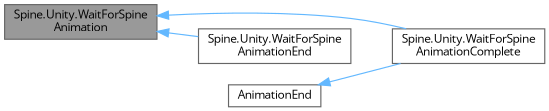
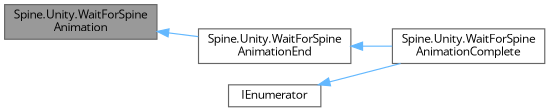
edge "Spine.Unity.WaitForSpine AnimationComplete" -> "Spine.Unity.WaitForSpine Animation": now "Spine.Unity.WaitForSpine AnimationComplete" -> "Spine.Unity.WaitForSpine AnimationEnd"
node "AnimationEnd": label "AnimationEnd" -> "IEnumerator"
